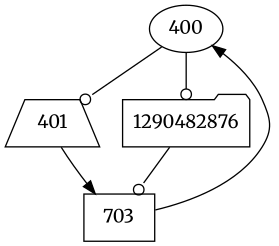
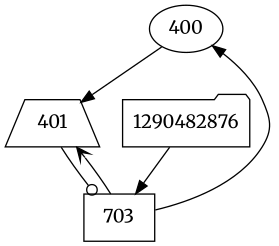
edge "400" -> "401": arrowhead odot -> normal
edge "400" -> "1290482876": removed
edge "1290482876" -> "703": arrowhead odot -> normal
edge "401" -> "703": arrowhead normal -> odot
edge "703" -> "401": added
